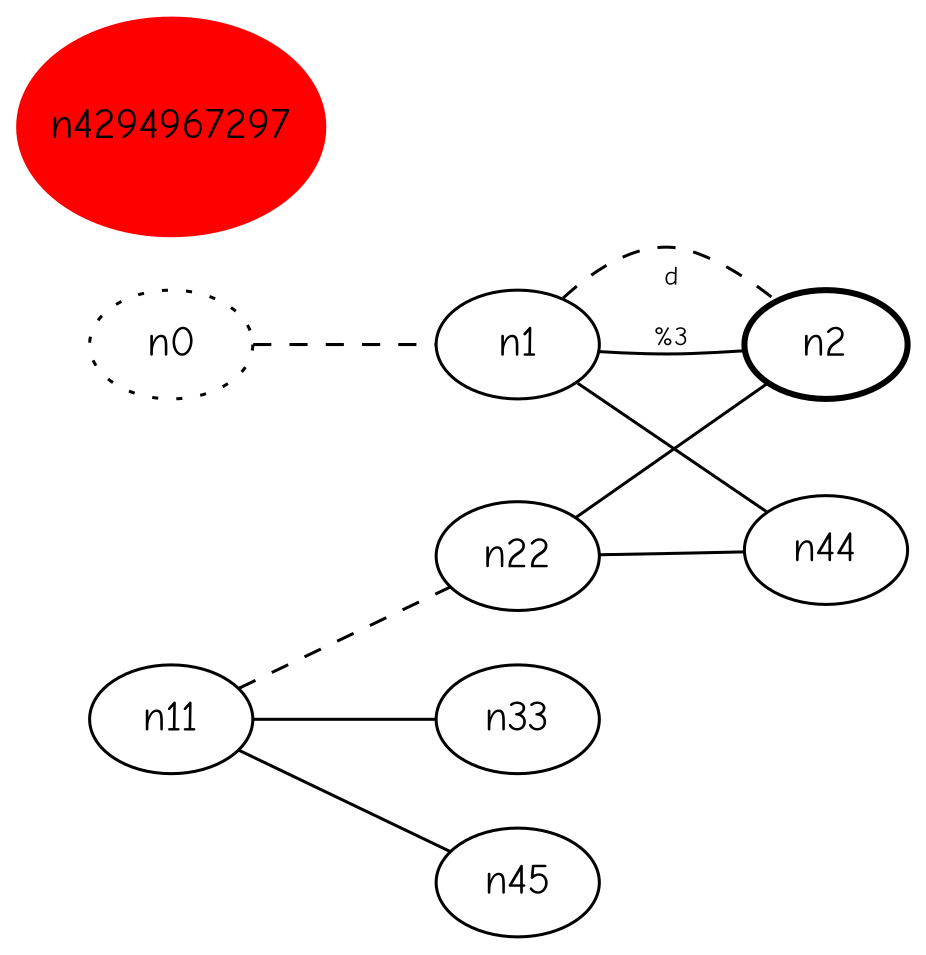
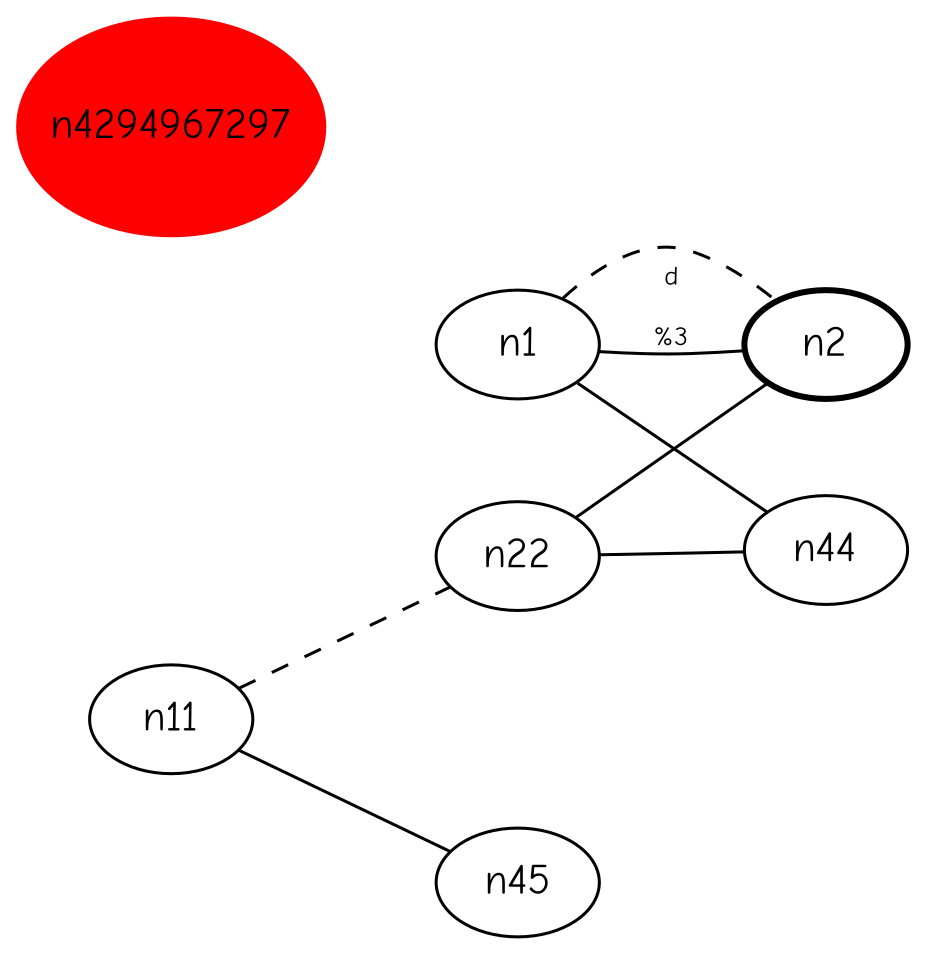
node "n0": removed
node "n33": removed
